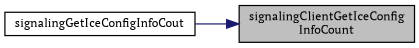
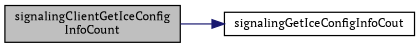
edge "signalingGetIceConfigInfoCout" -> "signalingClientGetIceConfig InfoCount": reversed
